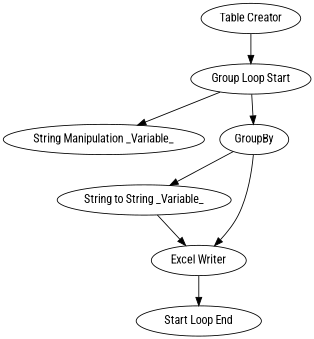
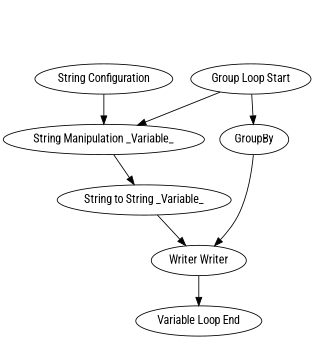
node "Table Creator": removed
node "String Configuration": added
edge "GroupBy" -> "String to String _Variable_": now "String Manipulation _Variable_" -> "String to String _Variable_"
node "Excel Writer": label "Excel Writer" -> "Writer Writer"
node "Start Loop End": label "Start Loop End" -> "Variable Loop End"
